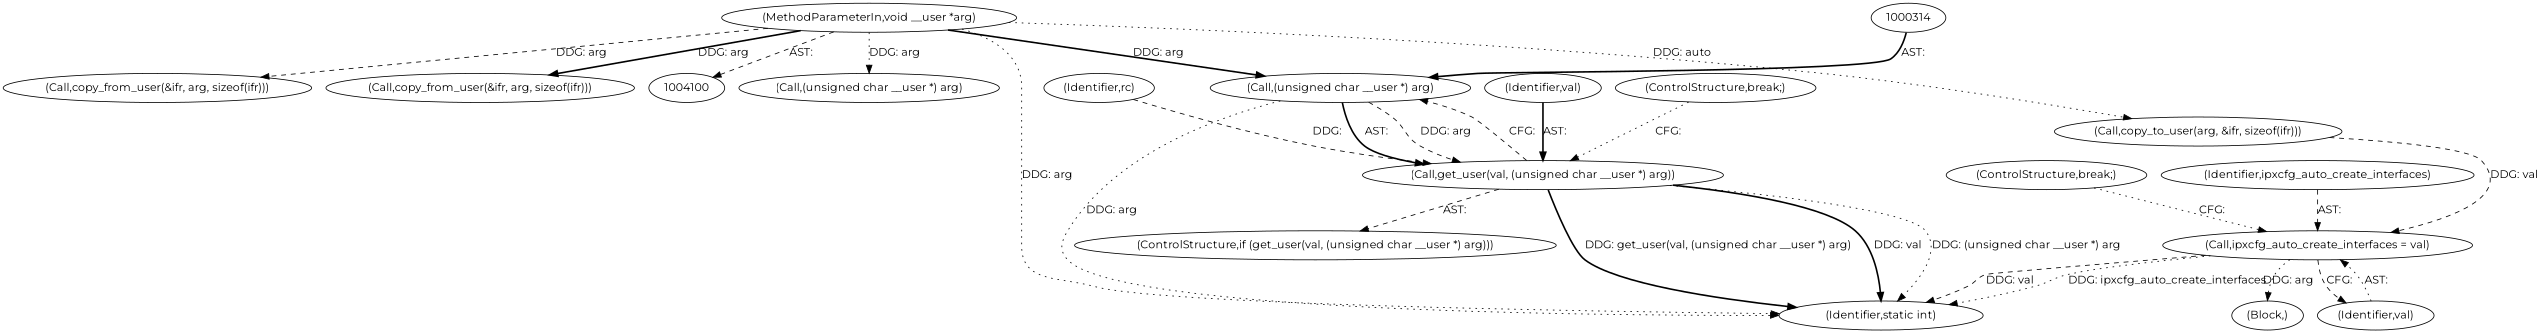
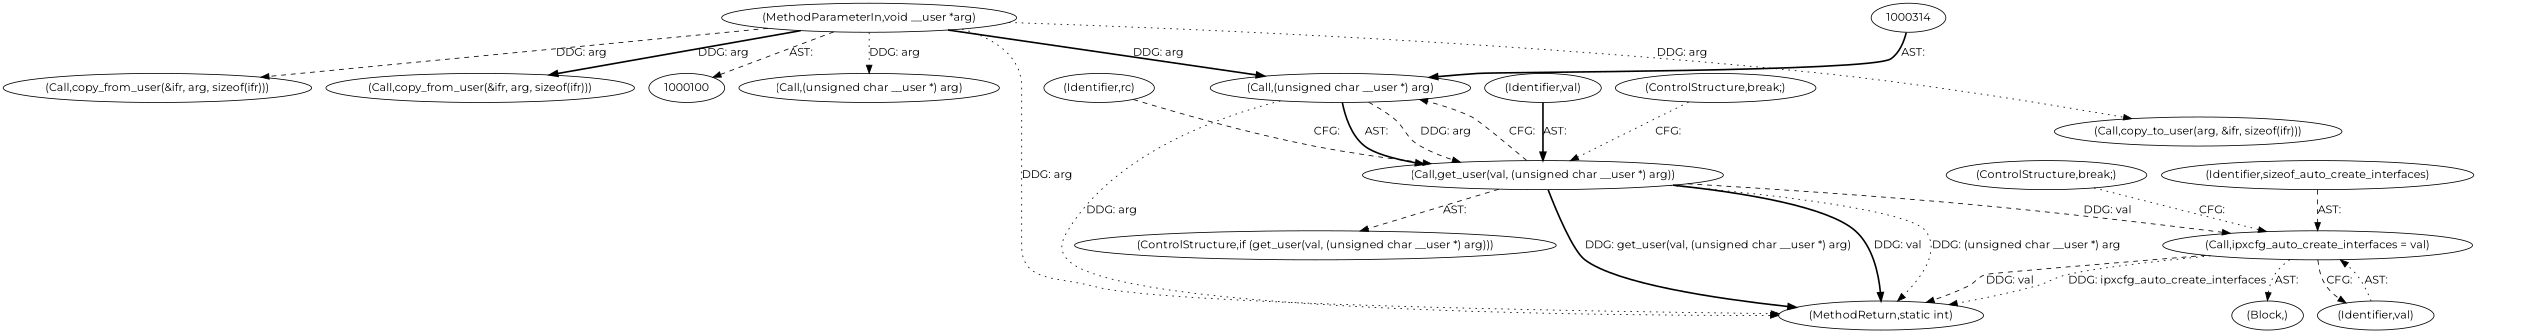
edge "(MethodParameterIn,void __user *arg)" -> "(Call,copy_to_user(arg, &ifr, sizeof(ifr)))": label "DDG: auto" -> "DDG: arg"
node "1004100": label "1004100" -> "1000100"
edge "(Identifier,rc)" -> "(Call,get_user(val, (unsigned char __user *) arg))": label "DDG: " -> "CFG: "
edge "(Call,copy_to_user(arg, &ifr, sizeof(ifr)))" -> "(Call,ipxcfg_auto_create_interfaces = val)": now "(Call,get_user(val, (unsigned char __user *) arg))" -> "(Call,ipxcfg_auto_create_interfaces = val)"
node "(Identifier,ipxcfg_auto_create_interfaces)": label "(Identifier,ipxcfg_auto_create_interfaces)" -> "(Identifier,sizeof_auto_create_interfaces)"
edge "(Call,ipxcfg_auto_create_interfaces = val)" -> "(Block,)": label "DDG: arg" -> "AST: "
node "(Identifier,static int)": label "(Identifier,static int)" -> "(MethodReturn,static int)"
